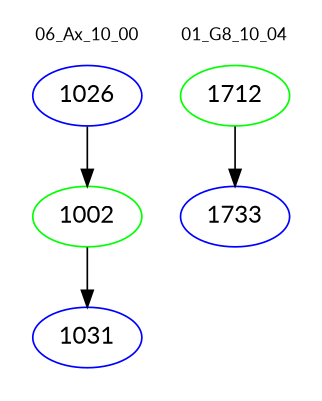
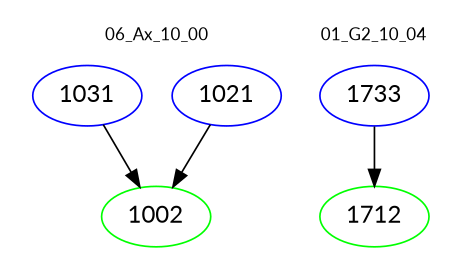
cluster "01_G8_10_04": label "01_G8_10_04" -> "01_G2_10_04"
node "1026": label "1026" -> "1021"
edge "1712" -> "1733": reversed
edge "1002" -> "1031": reversed
